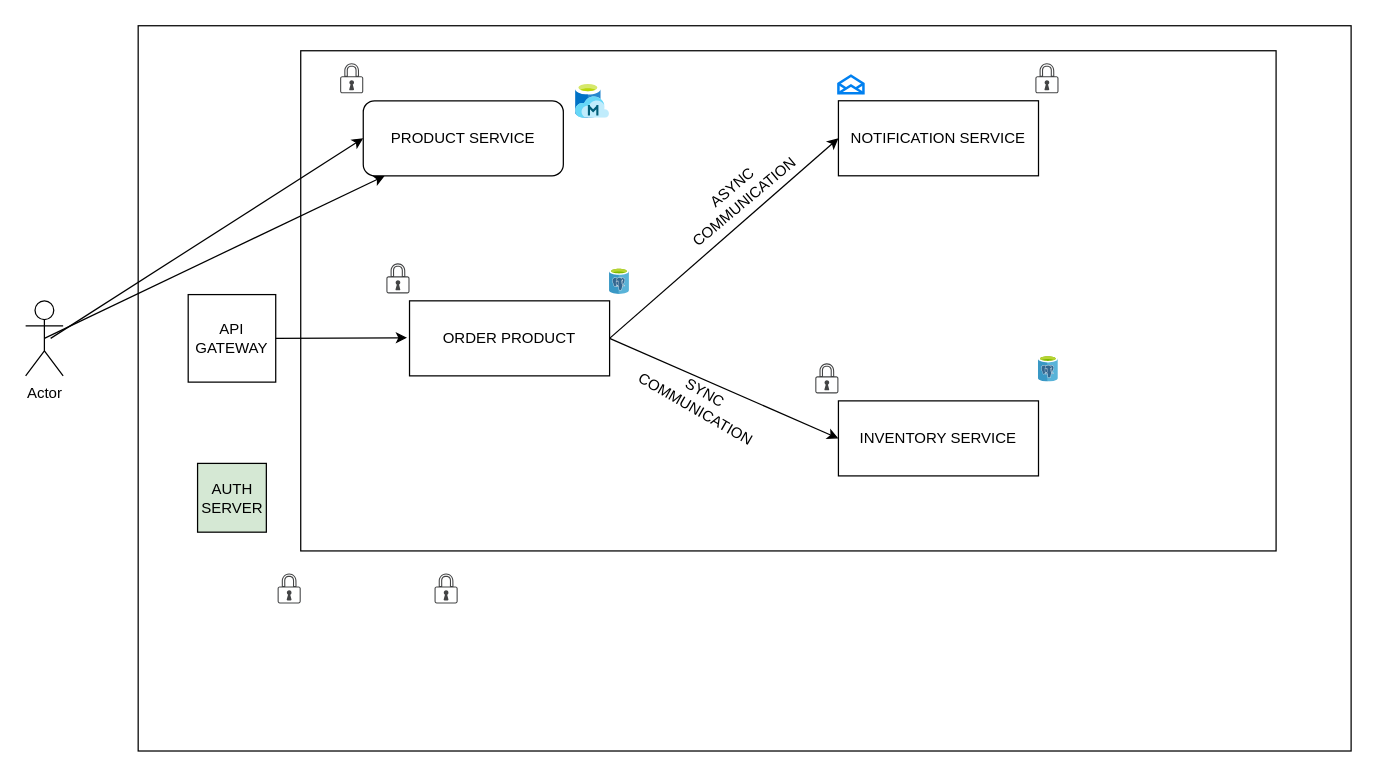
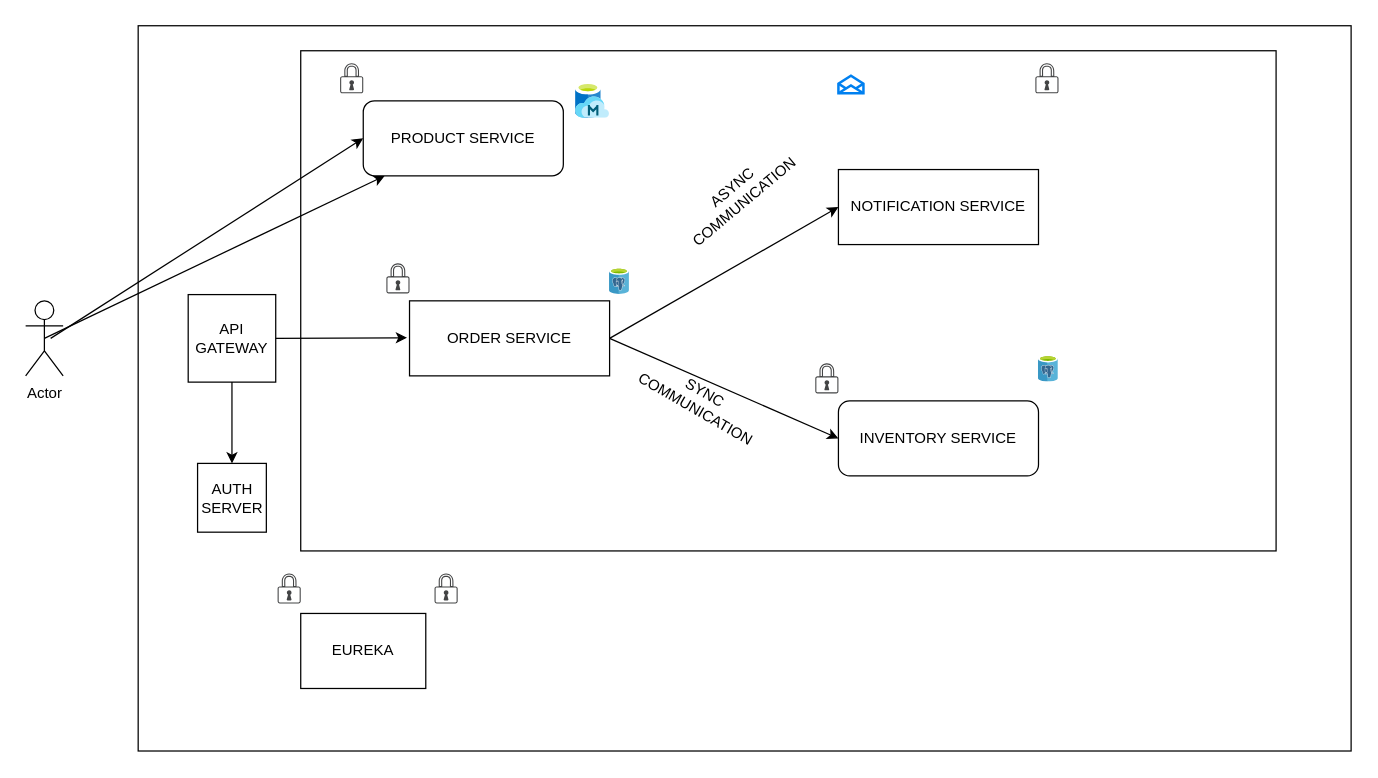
node "NOTIFICATION SERVICE": moved (938, 138) -> (938, 207)
node "ORDER PRODUCT": label "ORDER PRODUCT" -> "ORDER SERVICE"
edge "API GATEWAY" -> "AUTH SERVER": added
node "INVENTORY SERVICE": shape rectangle -> rounded rectangle
node "AUTH SERVER": fillcolor #d5e8d4 -> #ffffff
node "EUREKA": added
